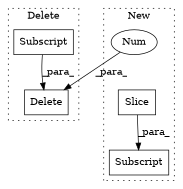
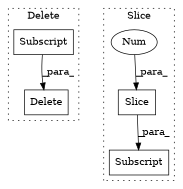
cluster "New": label "New" -> "Slice"
edge "Num" -> "Delete": now "Num" -> "Slice"
